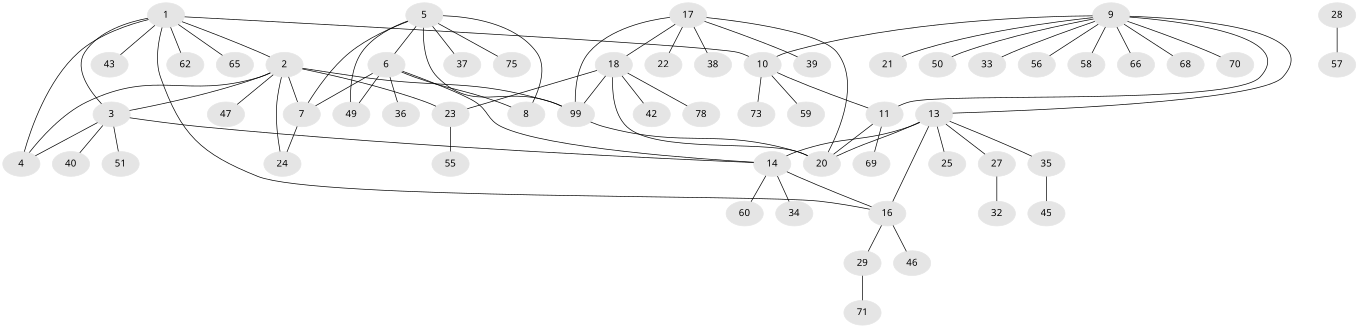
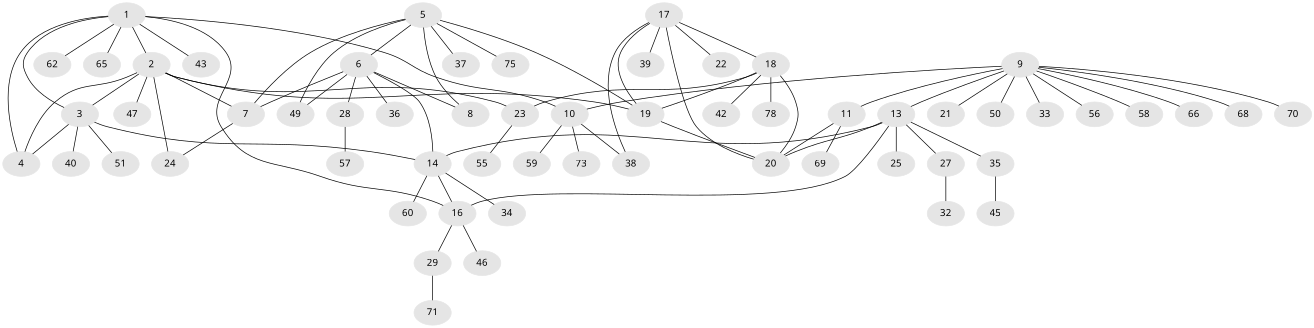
edge "10" -- "11": now "10" -- "38"
edge "6" -- "28": added
node "99": label "99" -> "19"
